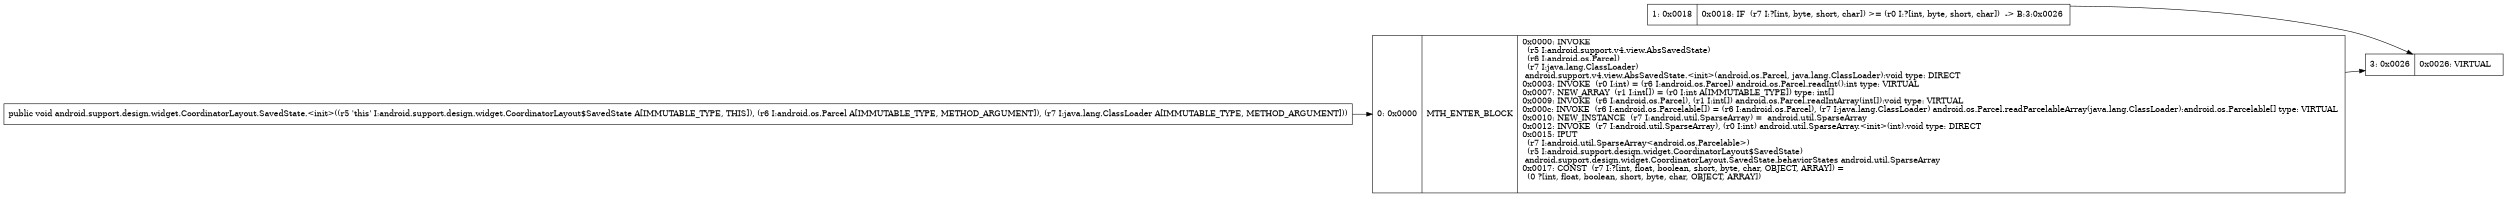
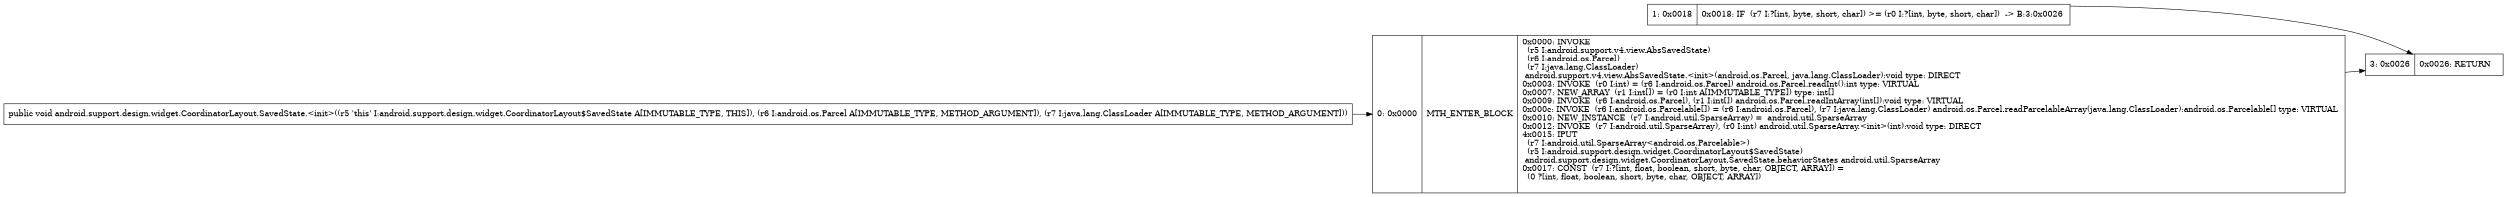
node "3: 0x0026": text "0x0026: VIRTUAL" -> "0x0026: RETURN"
node "0: 0x0000": text "0x0015: IPUT" -> "4x0015: IPUT"
